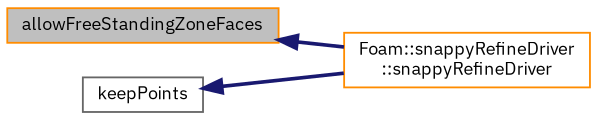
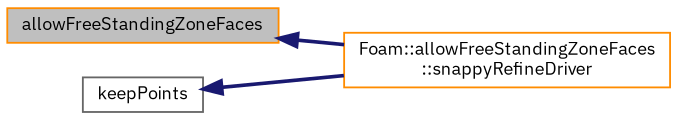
node "Foam::snappyRefineDriver ::snappyRefineDriver": label "Foam::snappyRefineDriver ::snappyRefineDriver" -> "Foam::allowFreeStandingZoneFaces ::snappyRefineDriver"
